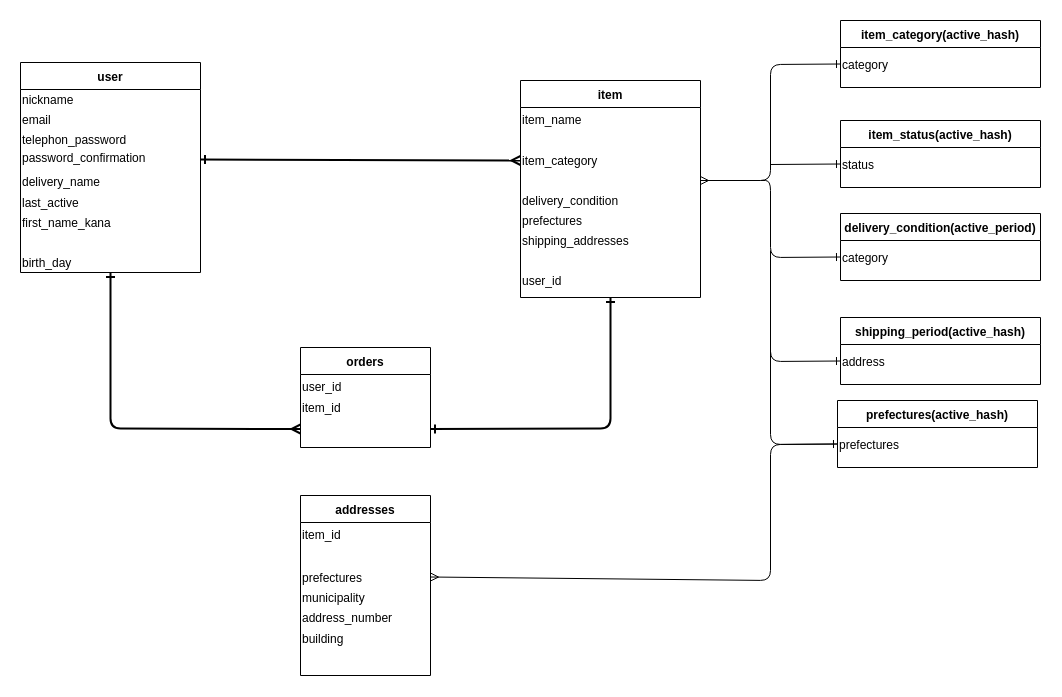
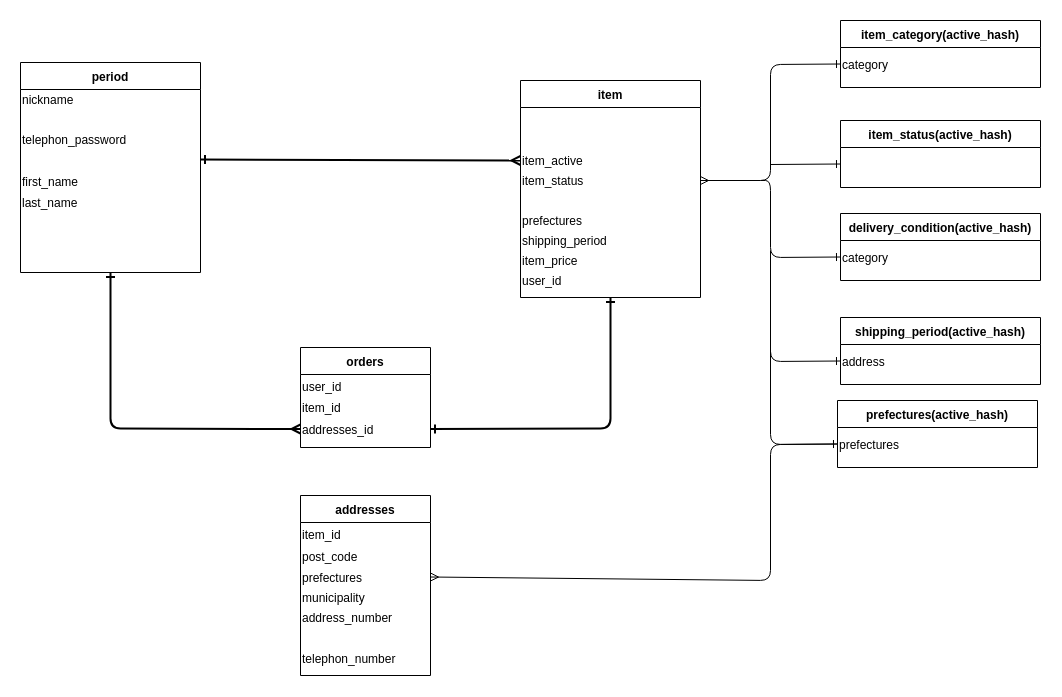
node "user": label "user" -> "period"
node "item_name": removed
node "email": removed
node "password_confirmation": removed
node "item_category": label "item_category" -> "item_active"
node "status": removed
node "item_status": added
node "delivery_name": label "delivery_name" -> "first_name"
node "delivery_condition": removed
node "last_active": label "last_active" -> "last_name"
node "first_name_kana": removed
node "delivery_condition(active_period)": label "delivery_condition(active_period)" -> "delivery_condition(active_hash)"
node "shipping_addresses": label "shipping_addresses" -> "shipping_period"
node "item_price": added
node "birth_day": removed
node "addresses_id": added
node "post_code": added
node "building": removed
node "telephon_number": added
